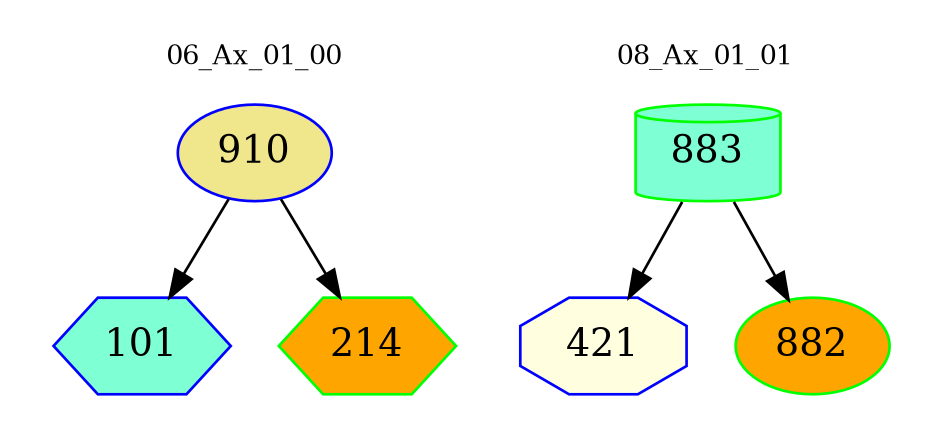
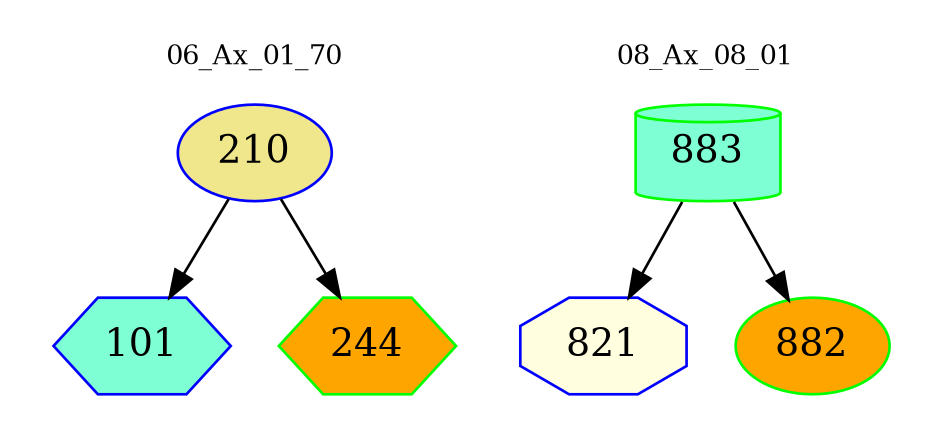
cluster "06_Ax_01_00": label "06_Ax_01_00" -> "06_Ax_01_70"
cluster "08_Ax_01_01": label "08_Ax_01_01" -> "08_Ax_08_01"
node "910": label "910" -> "210"
node "214": label "214" -> "244"
node "421": label "421" -> "821"
